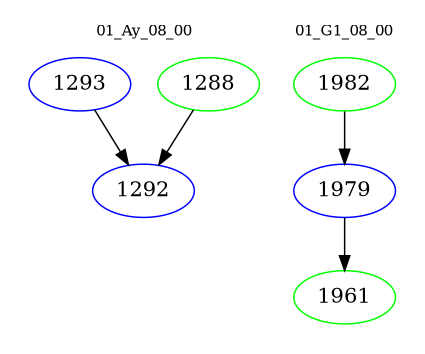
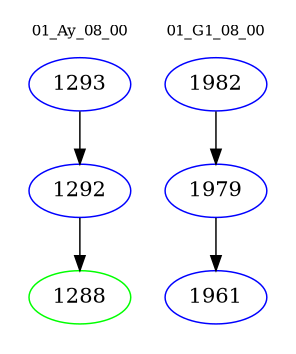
node "1982": color green -> blue
edge "1288" -> "1292": reversed
node "1961": color green -> blue
